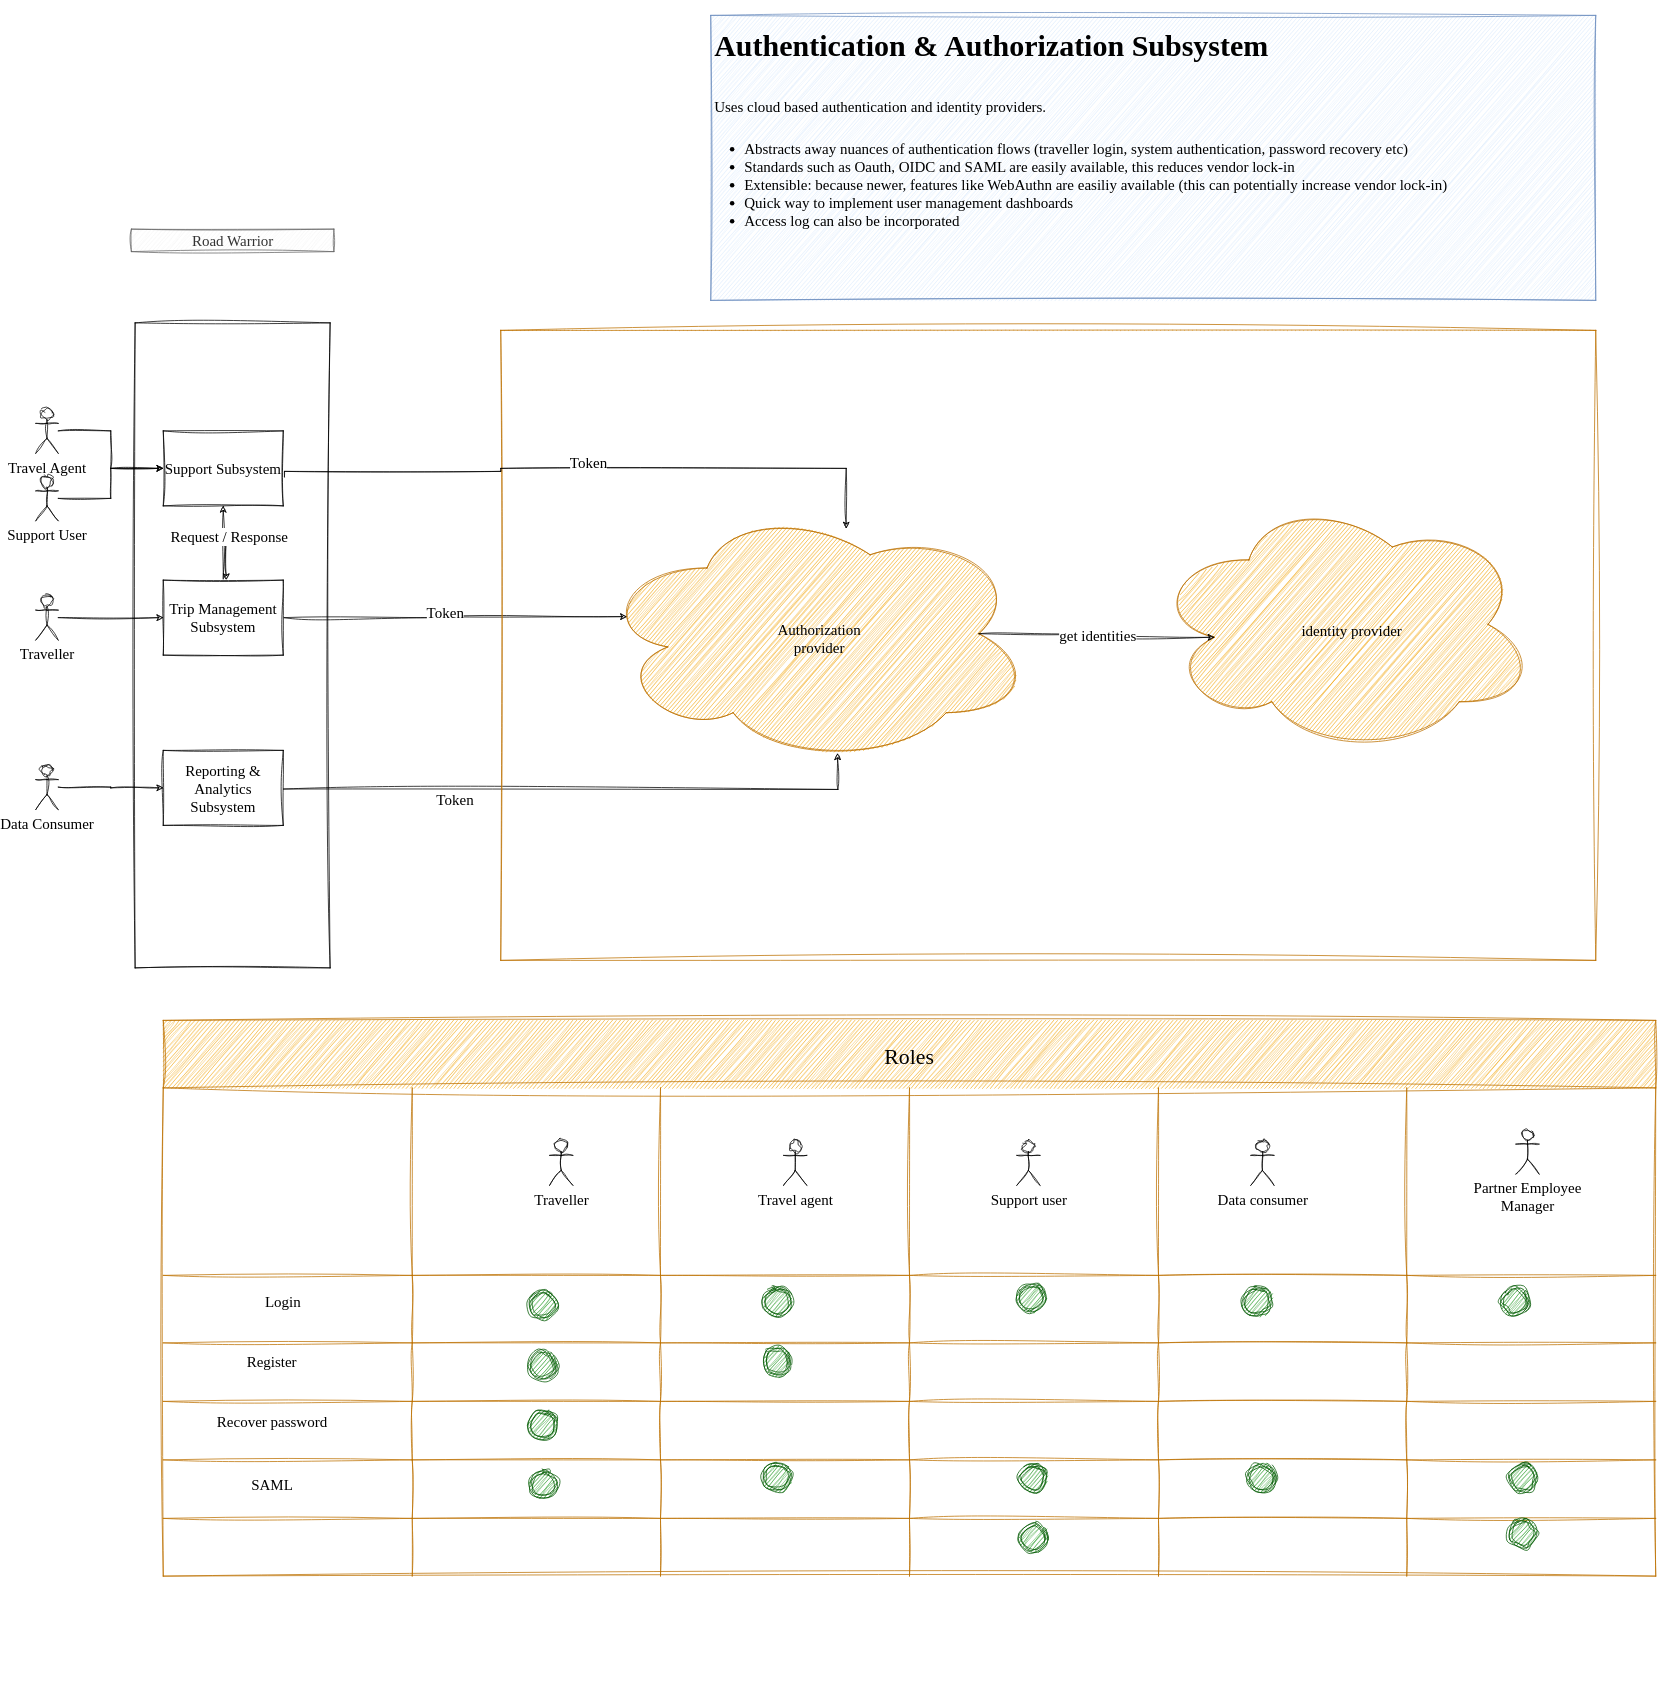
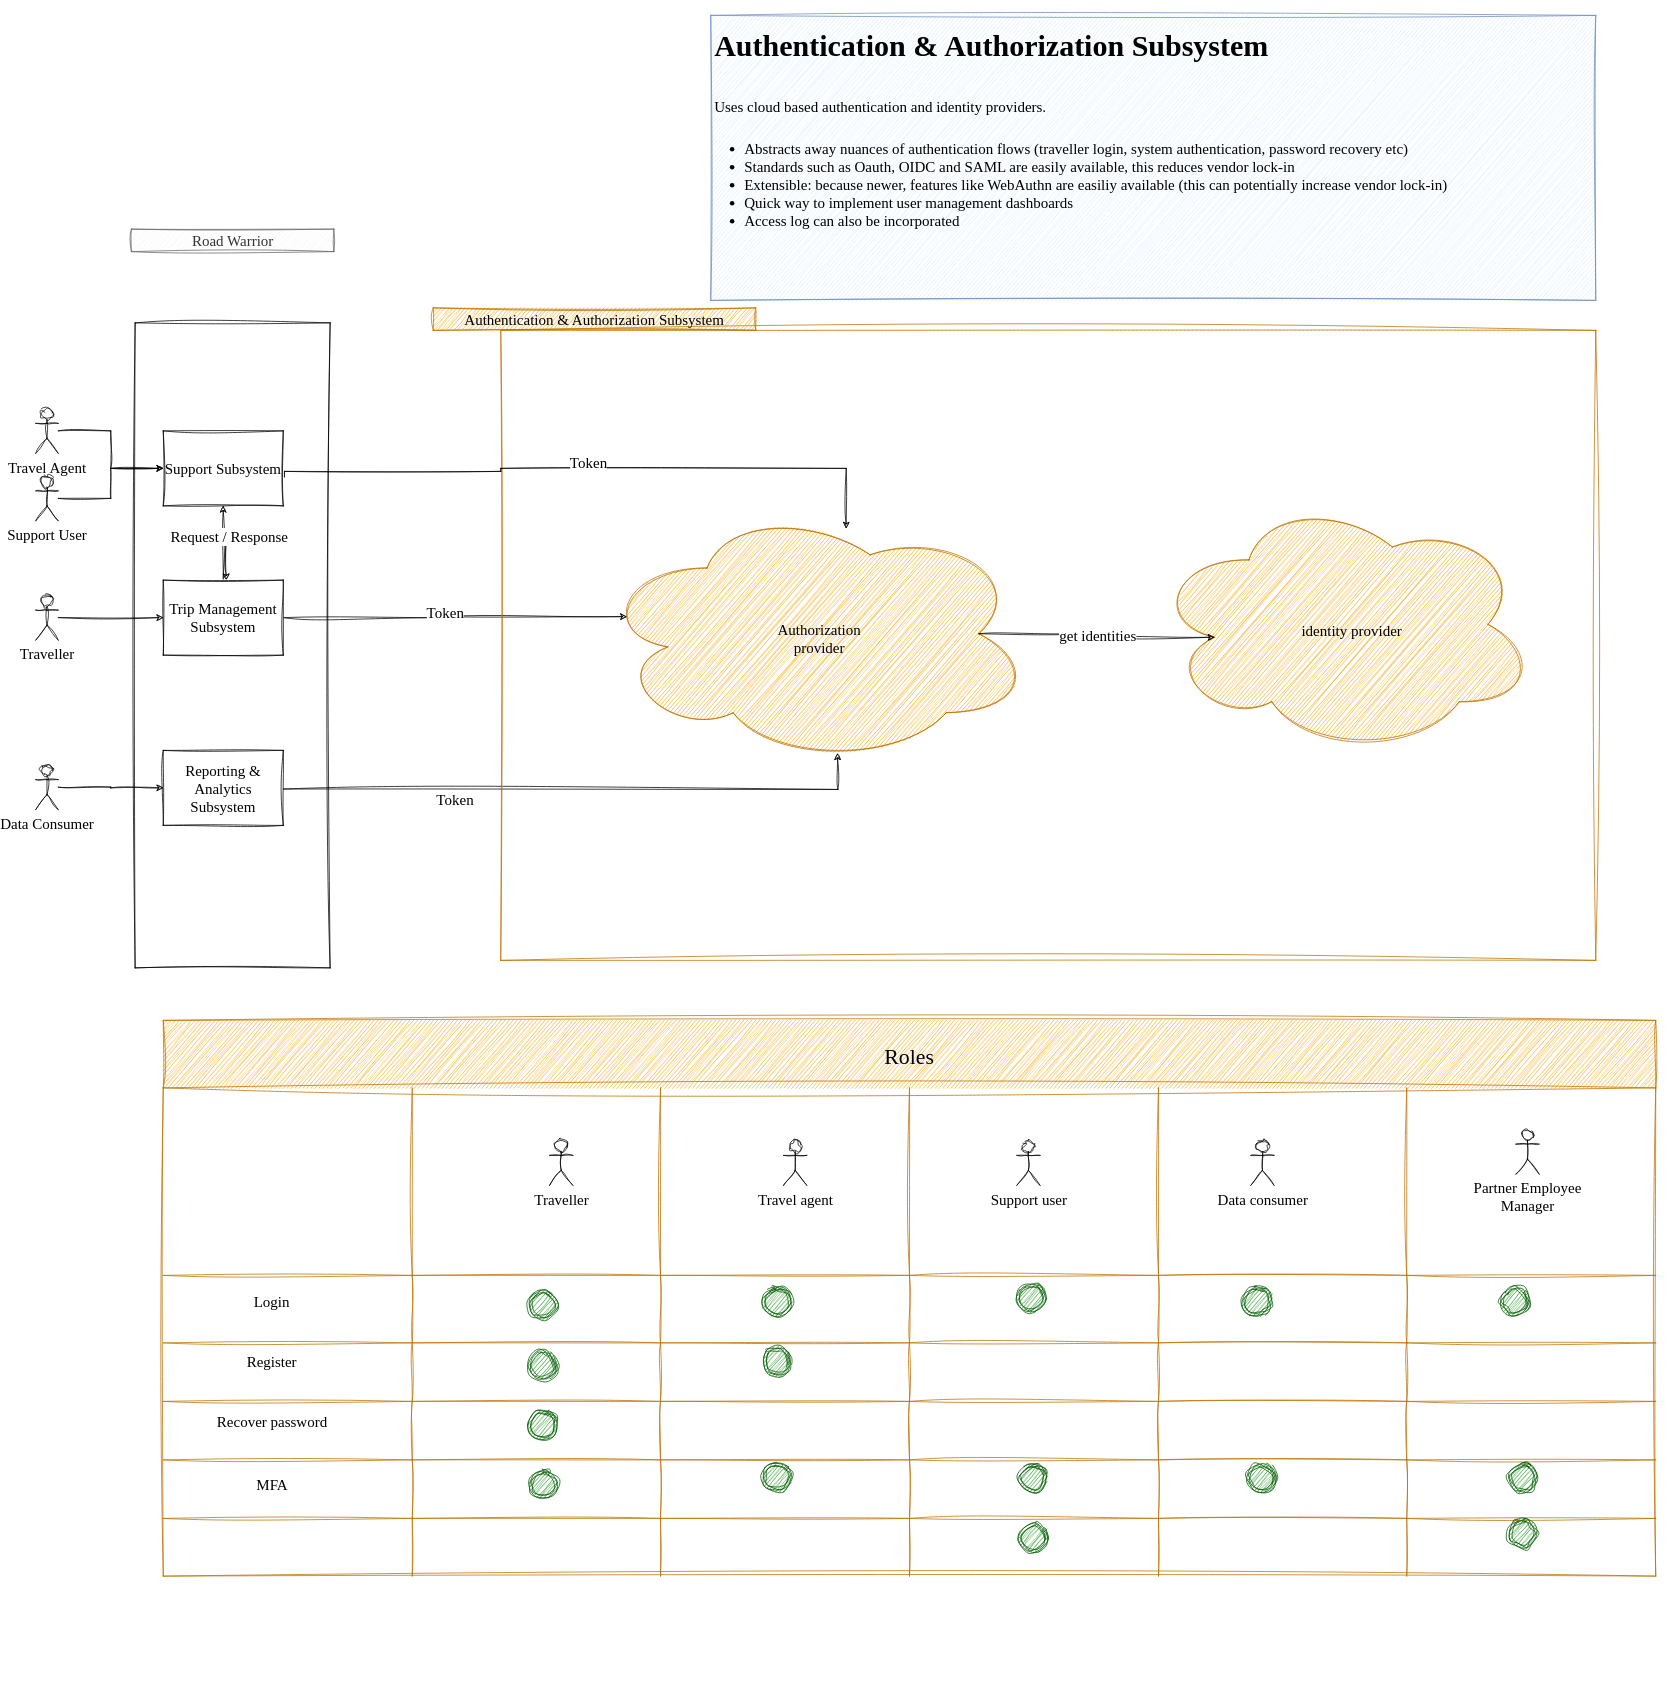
node "Authentication & Authorization Subsystem": added
node "Login": moved (283, 1302) -> (272, 1302)
node "SAML": label "SAML" -> "MFA"
